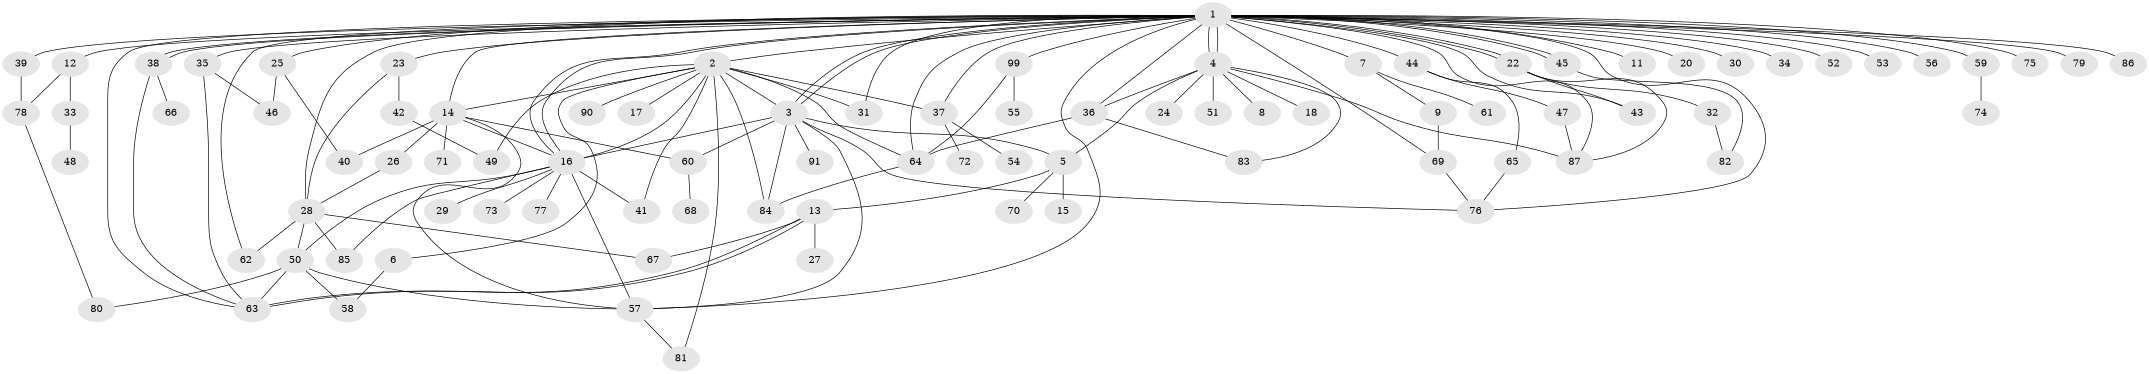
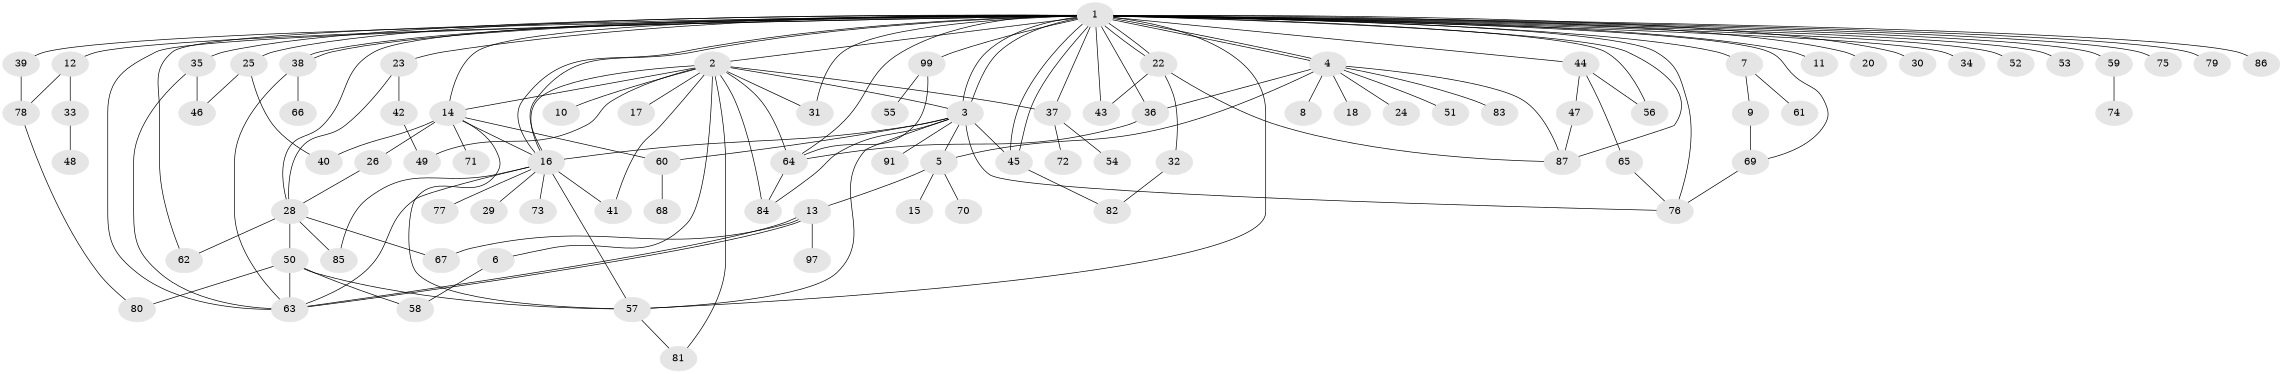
edge "44" -- "56": added
node "90": label "90" -> "10"
edge "3" -- "45": added
edge "36" -- "83": removed
edge "16" -- "50": now "16" -- "63"
node "27": label "27" -> "97"
